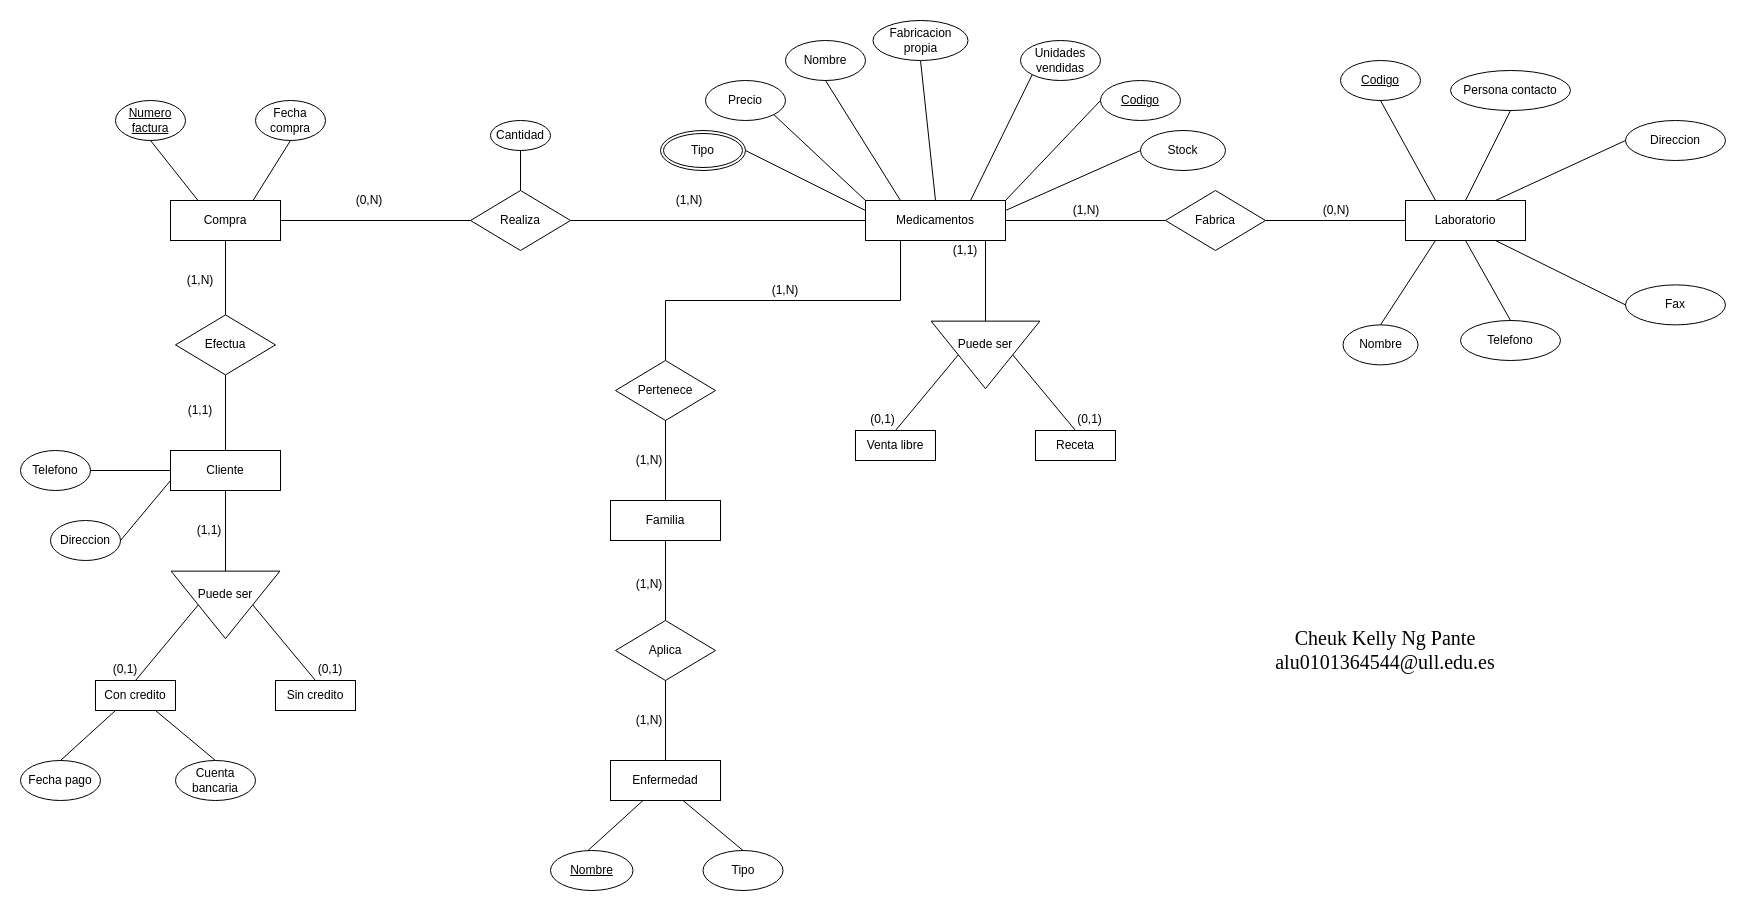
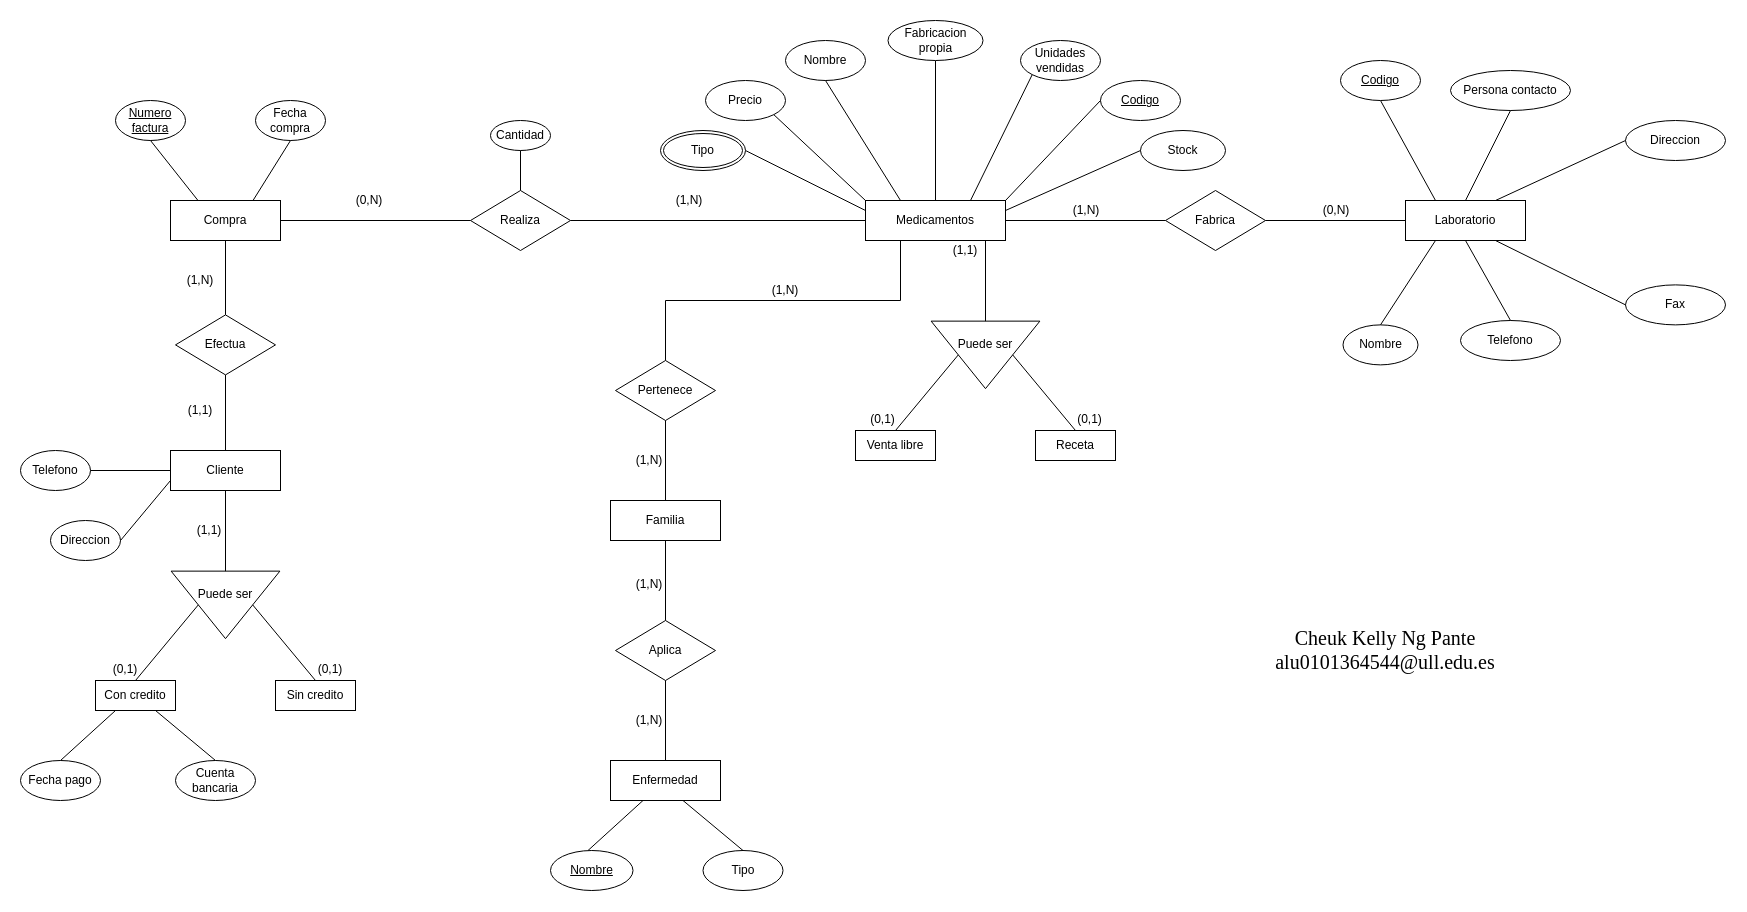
node "Fabricacion propia": moved (921, 41) -> (936, 41)
